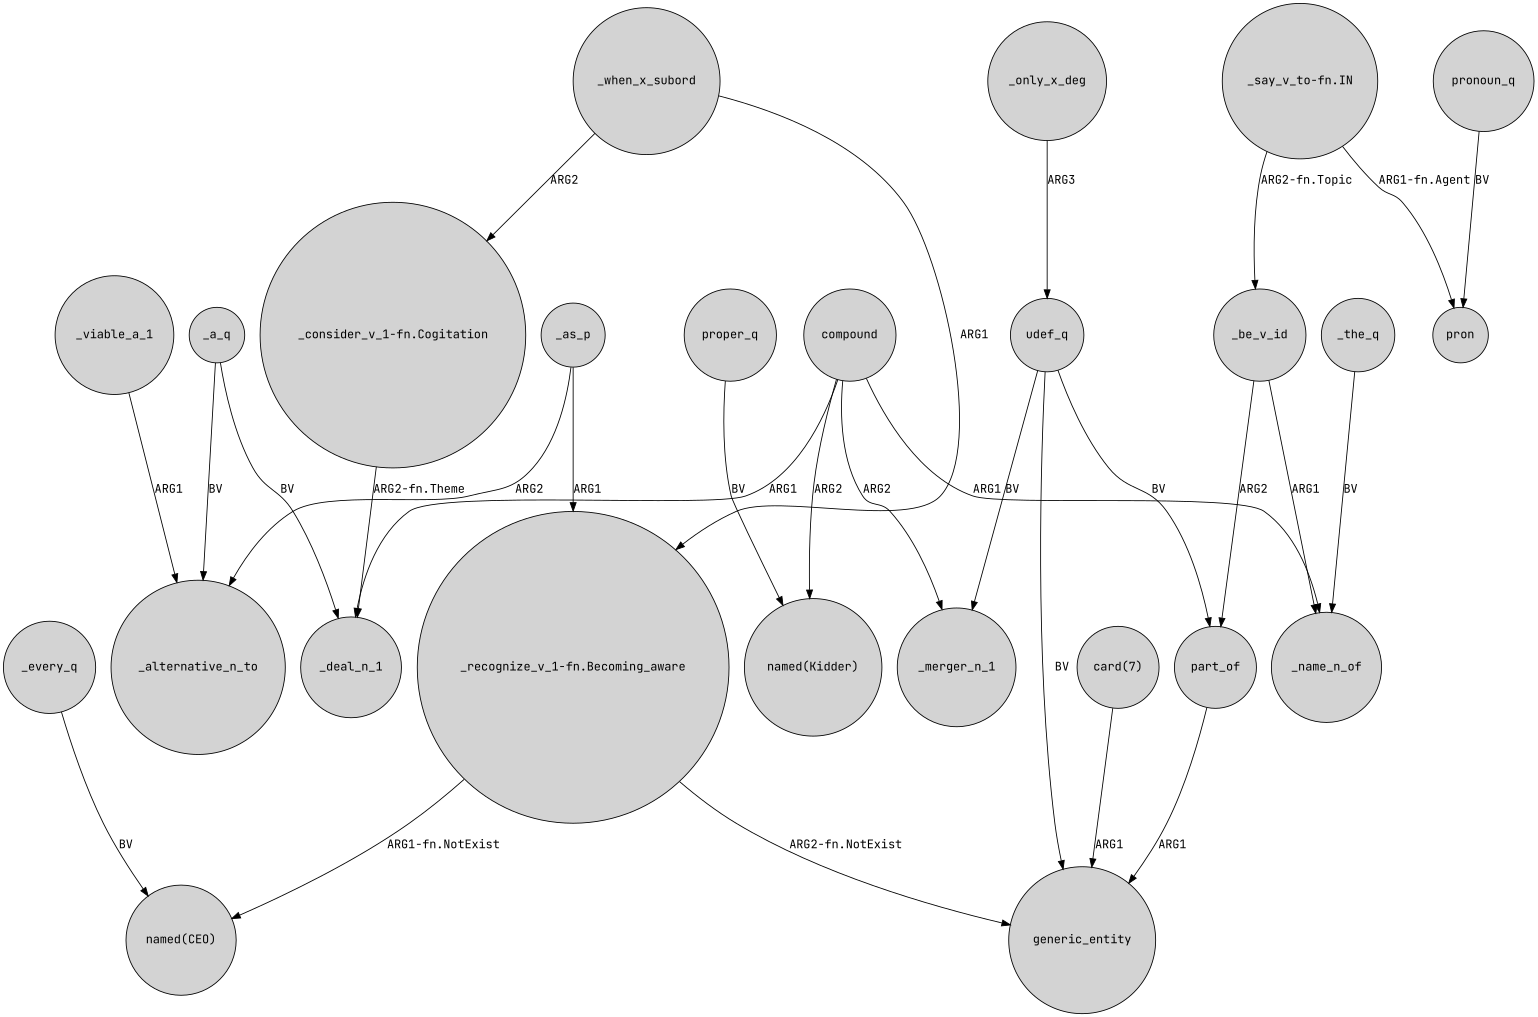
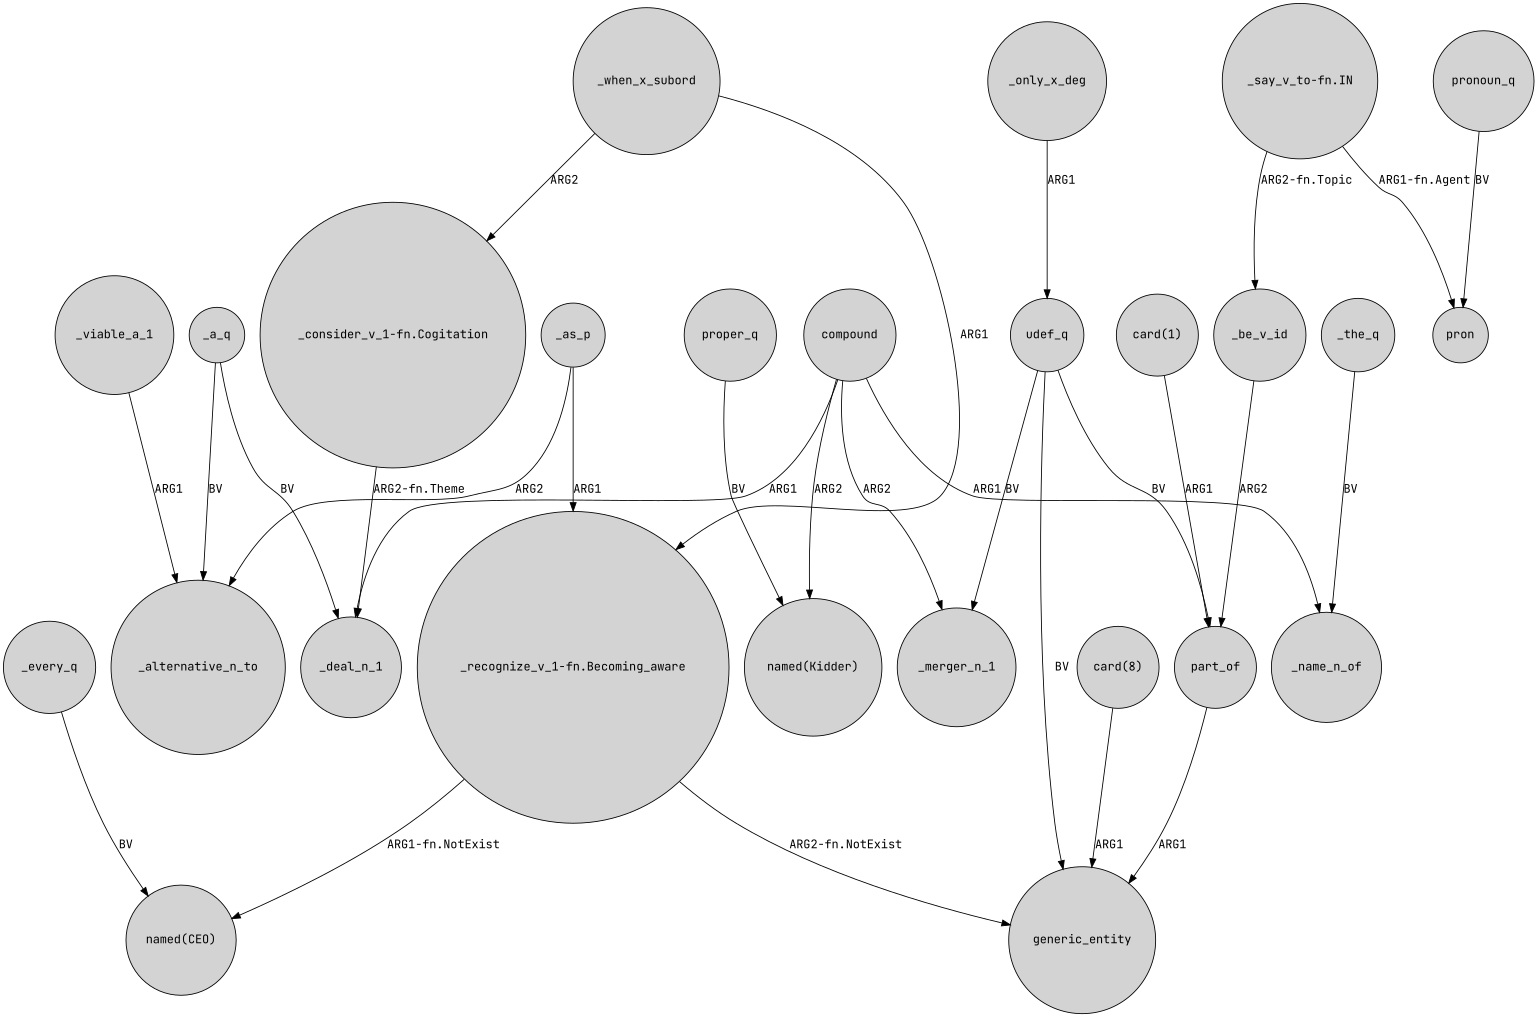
edge "_only_x_deg" -> "udef_q": label "ARG3" -> "ARG1"
node "card(1)": added
edge "_be_v_id" -> "_name_n_of": removed, label "ARG1"
node "card(7)": label "card(7)" -> "card(8)"
